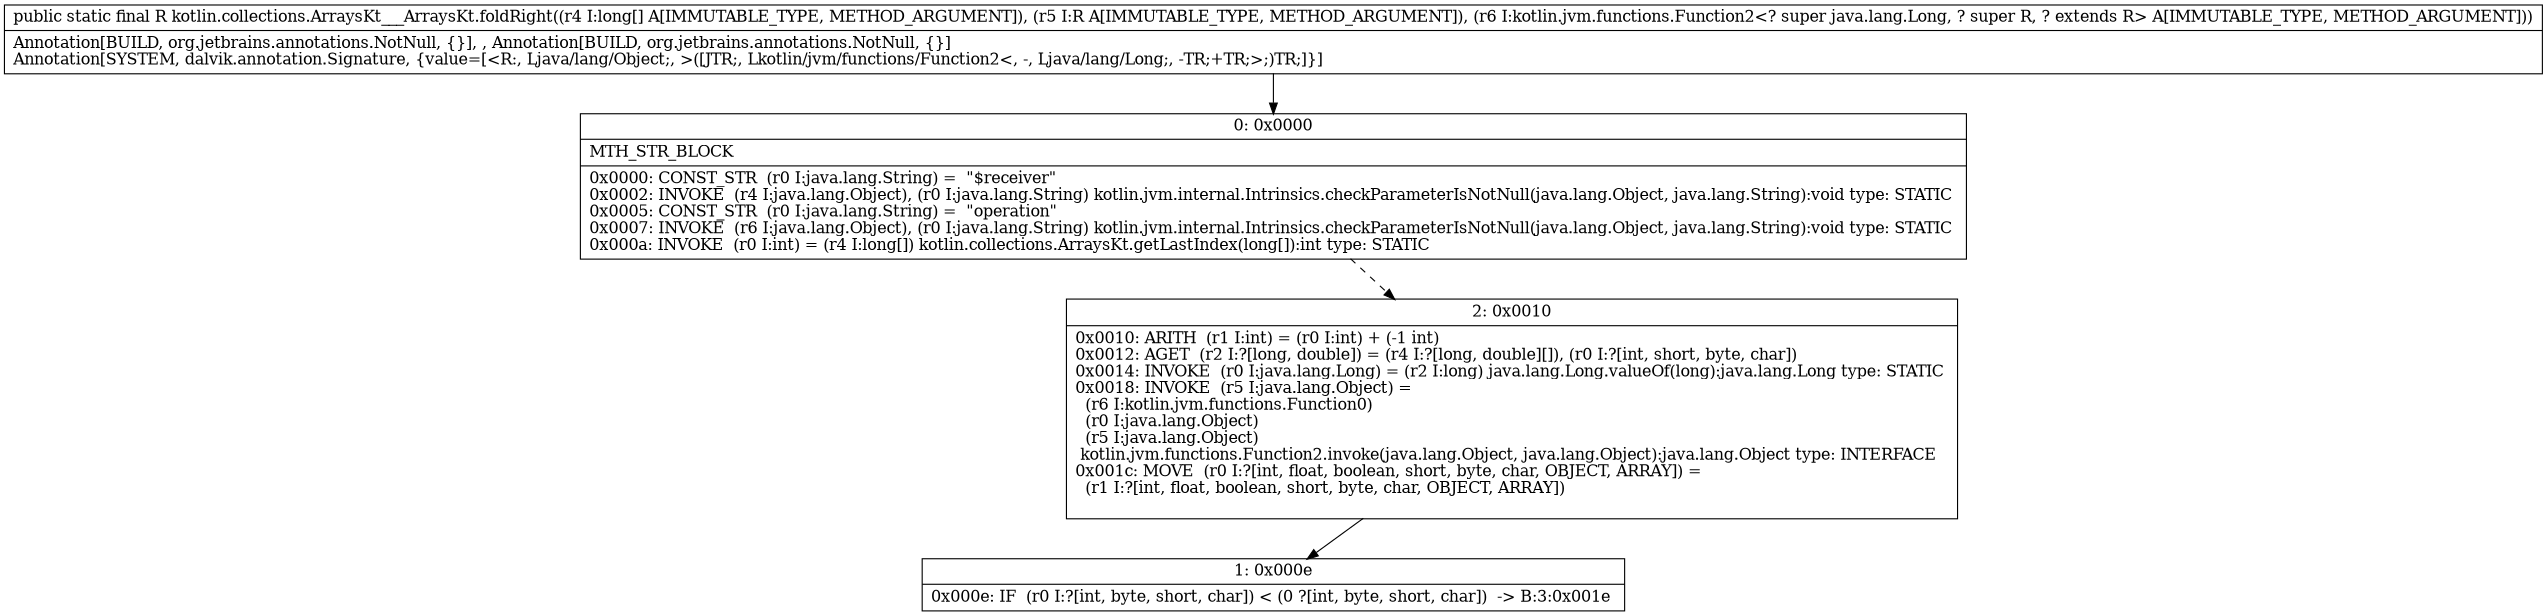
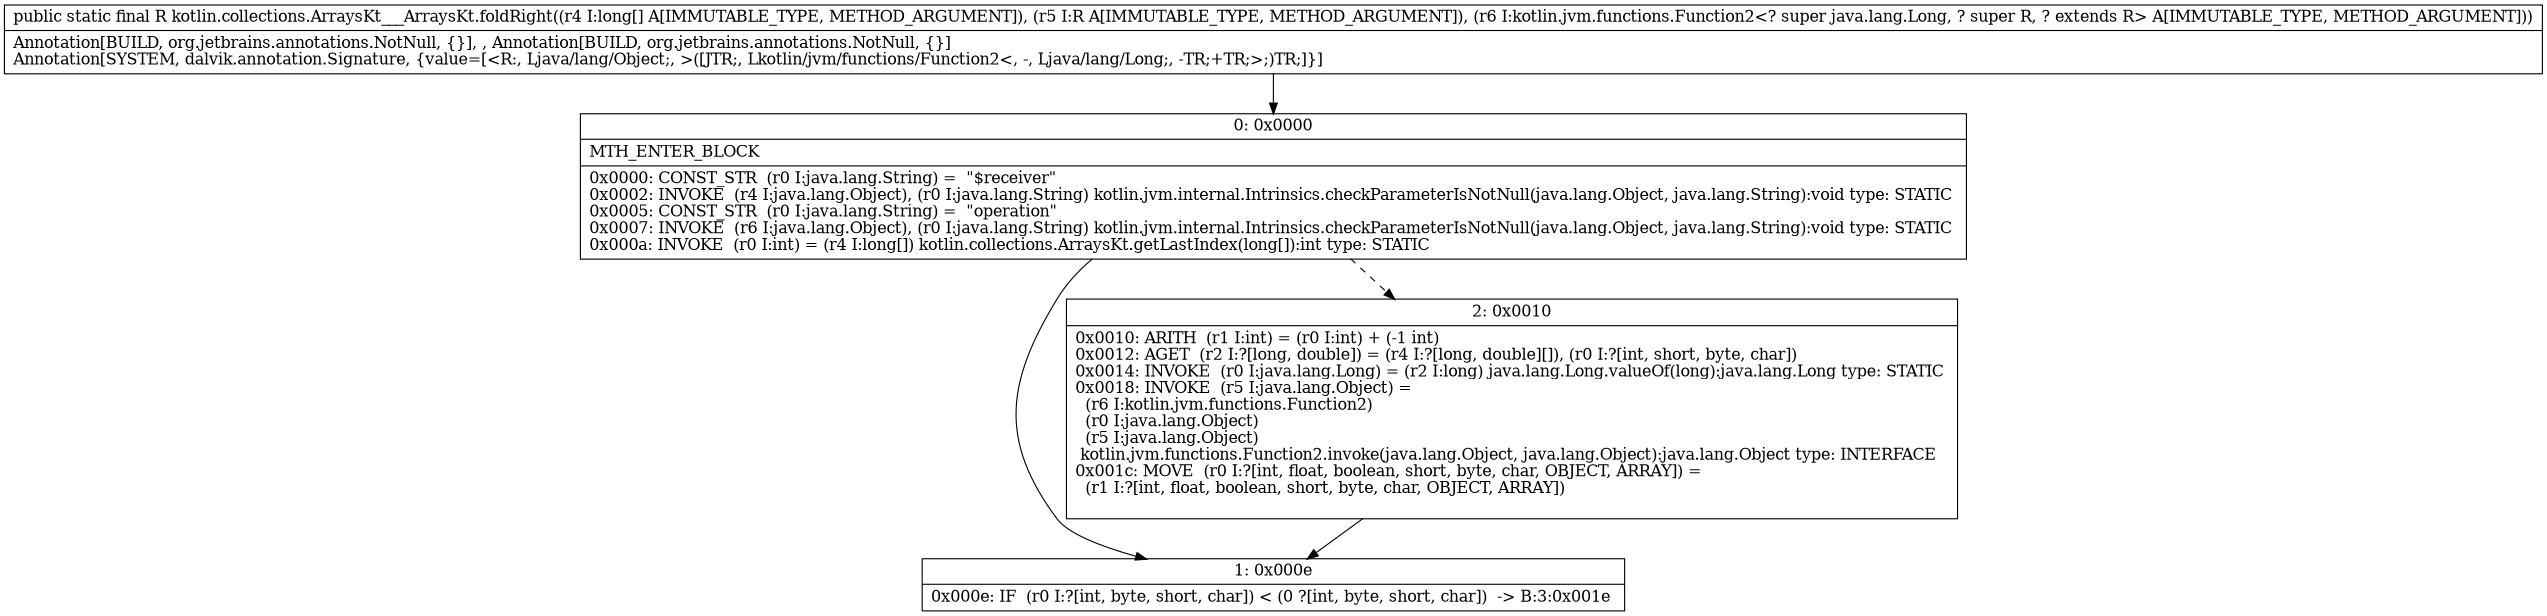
node "0: 0x0000": text "MTH_STR_BLOCK" -> "MTH_ENTER_BLOCK"
node "2: 0x0010": text "(r6 I:kotlin.jvm.functions.Function0)" -> "(r6 I:kotlin.jvm.functions.Function2)"
edge "0: 0x0000" -> "1: 0x000e": added
